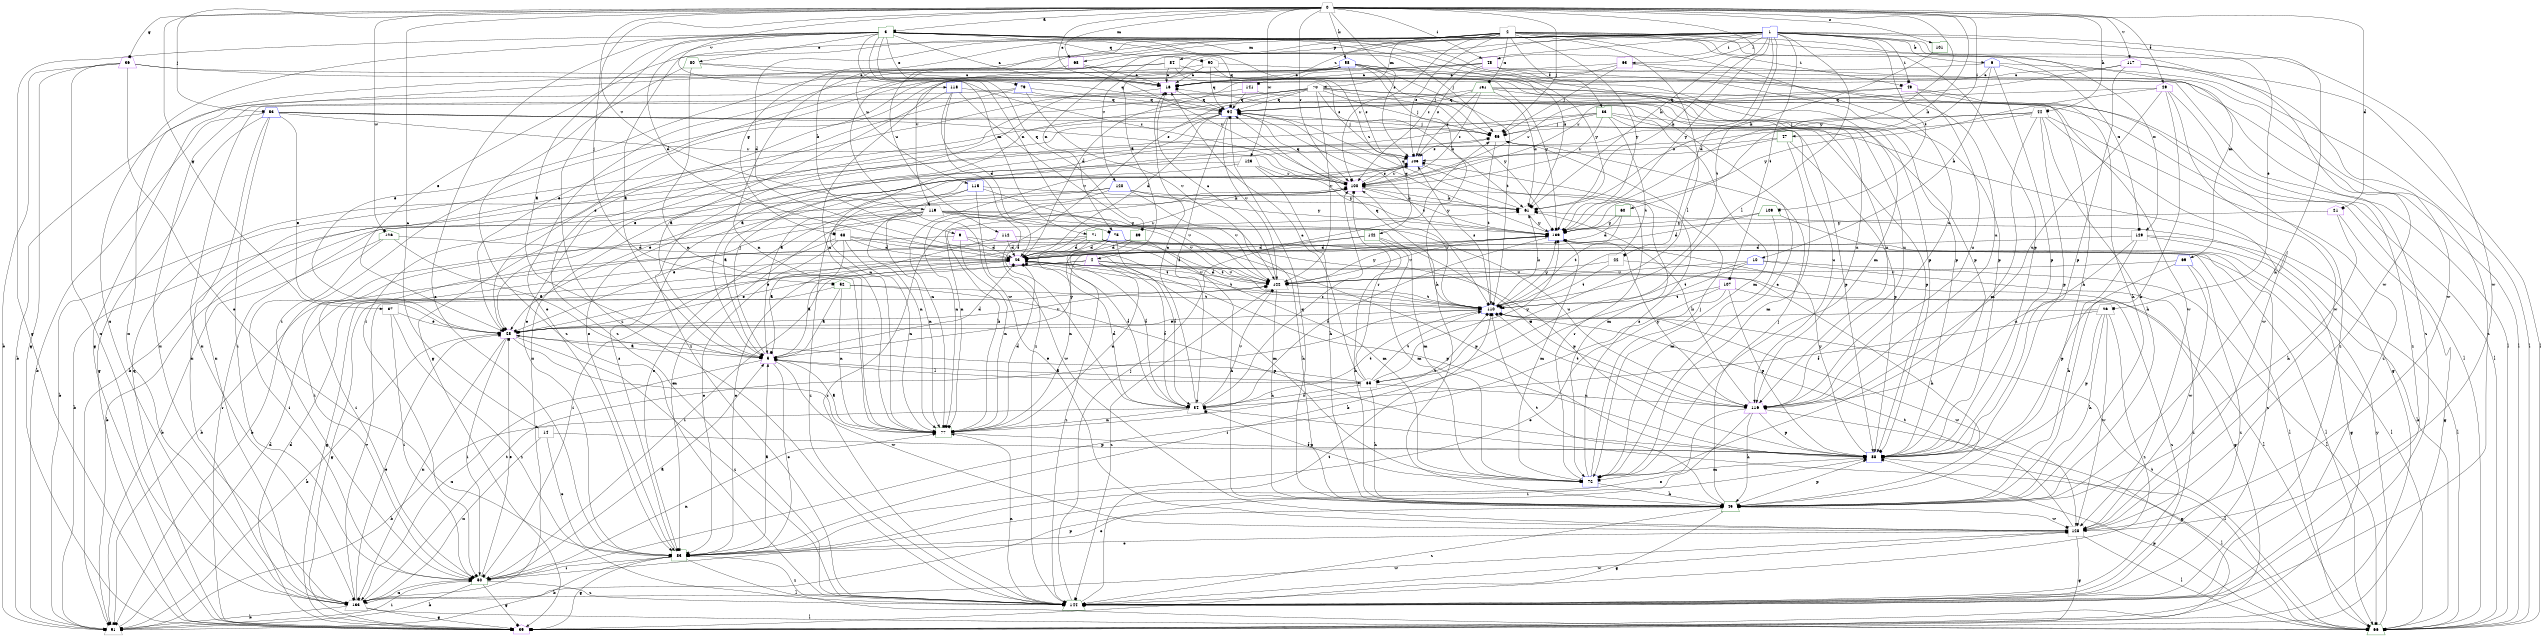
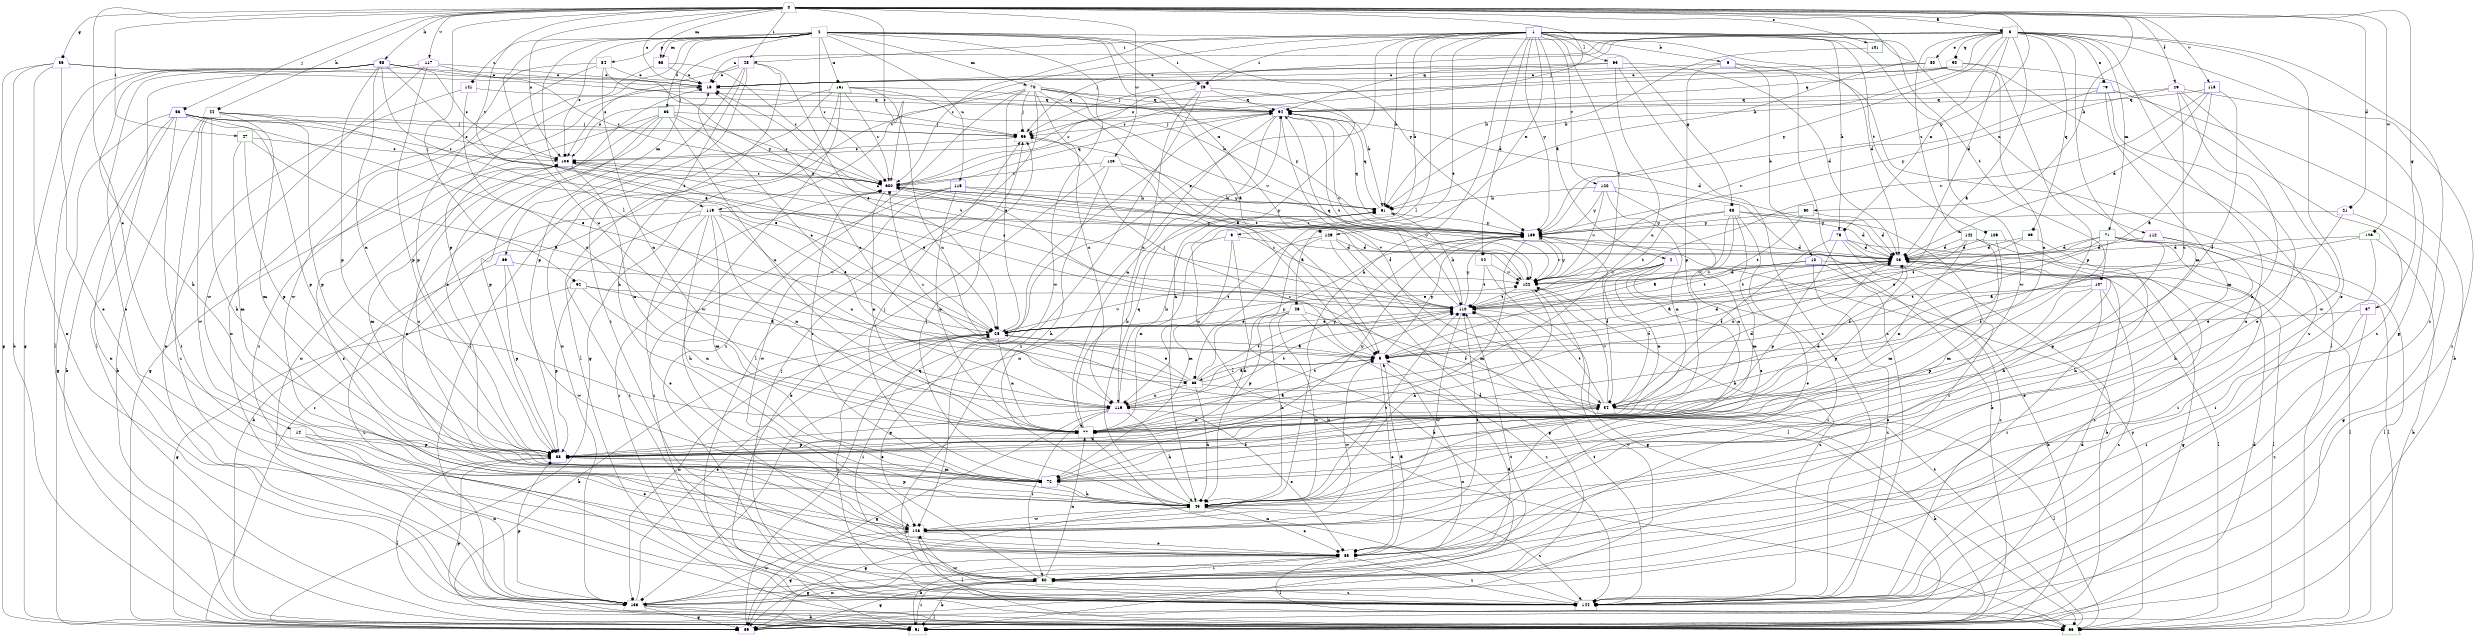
edge "6" -> "50": removed, label "i"
edge "1" -> "75": label "n" -> "k"
node "100": label "100" -> "600"
edge "109" -> "139": now "38" -> "139"
node "23": shape house -> trapezium
node "37": color gray40 -> purple
edge "10" -> "83": now "10" -> "91"
node "45": shape trapezium -> folder
